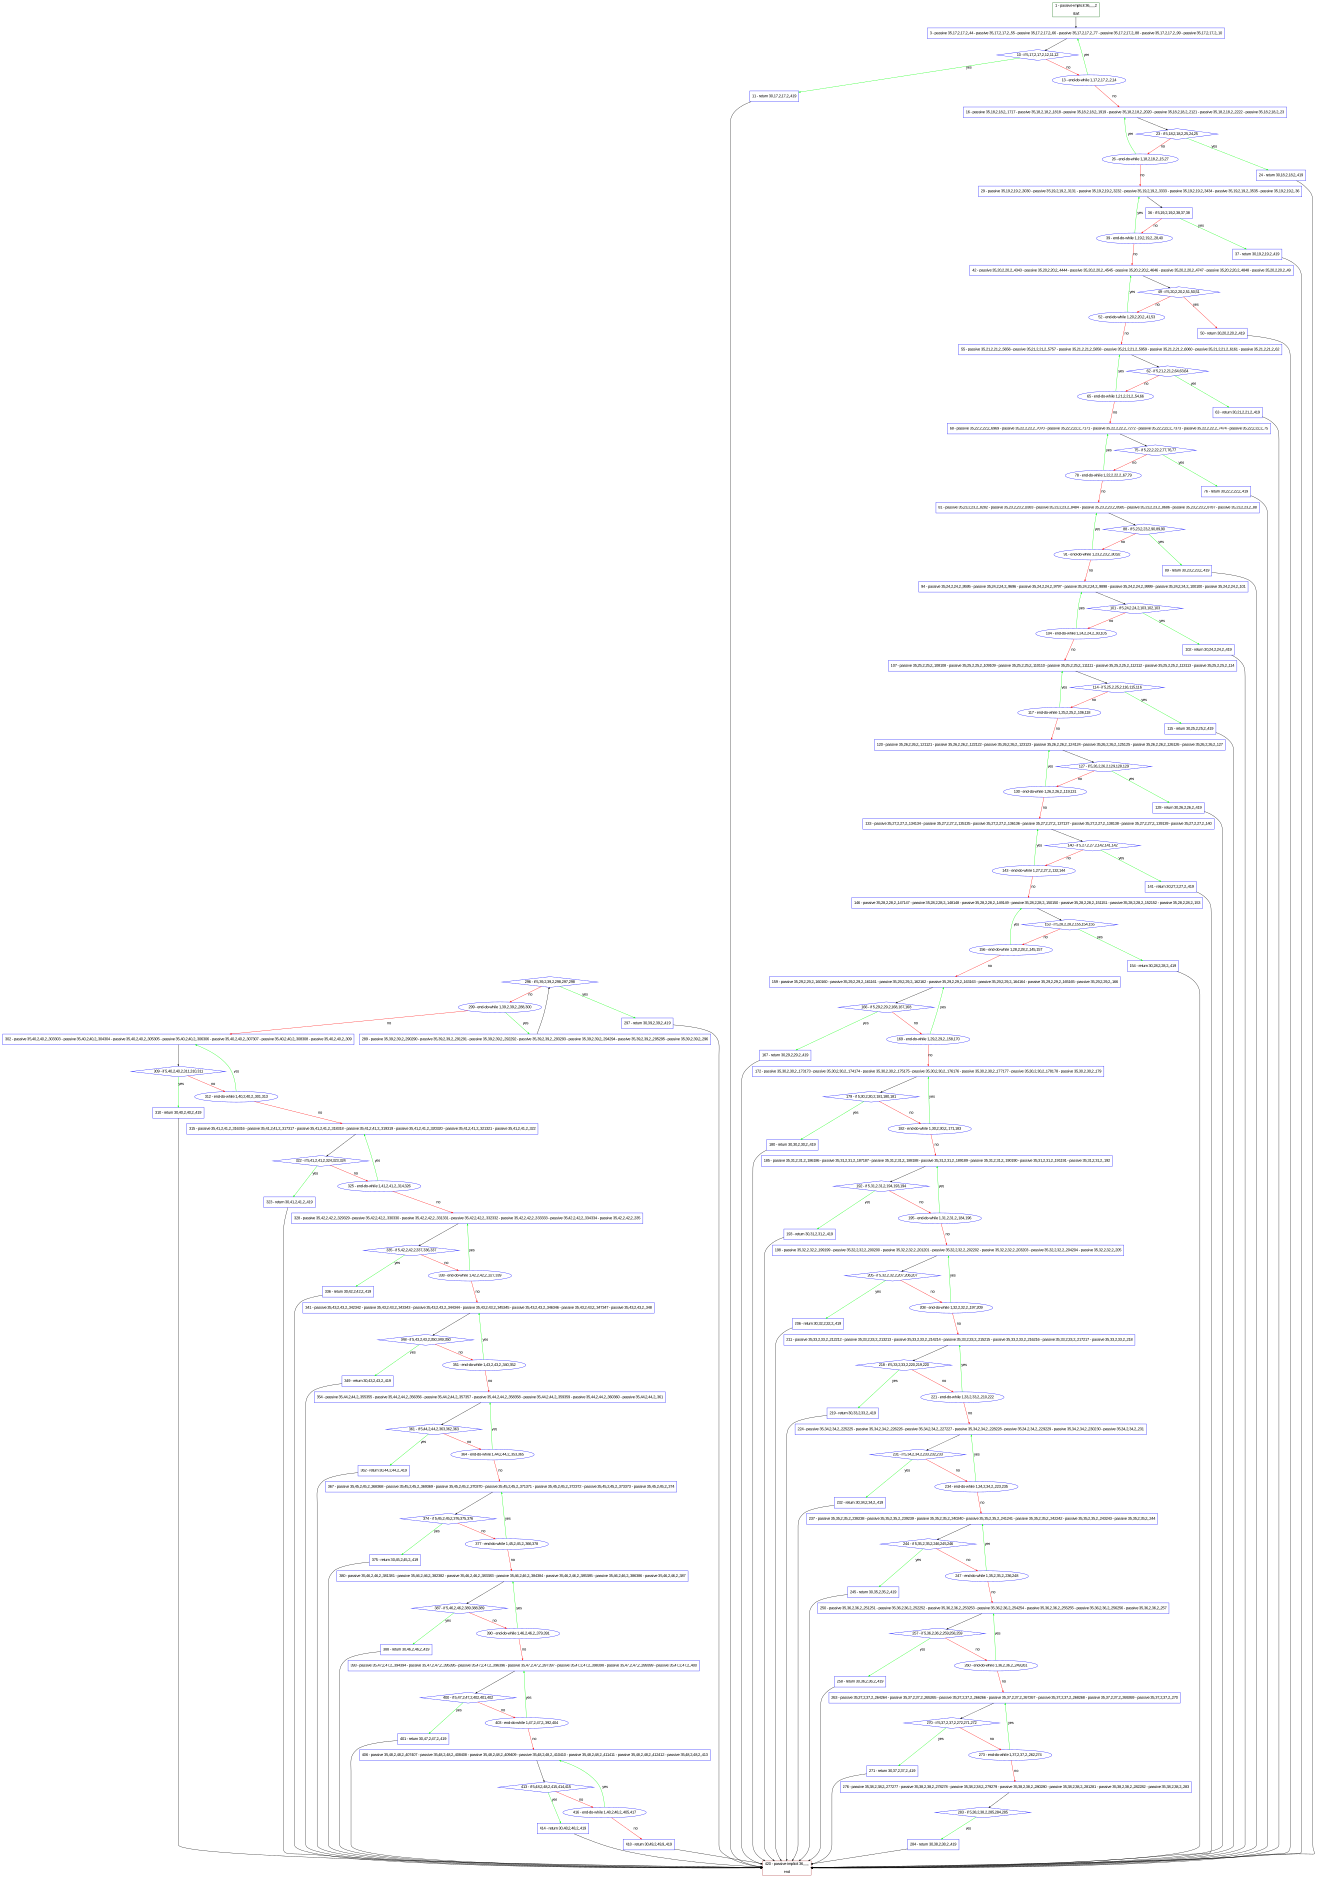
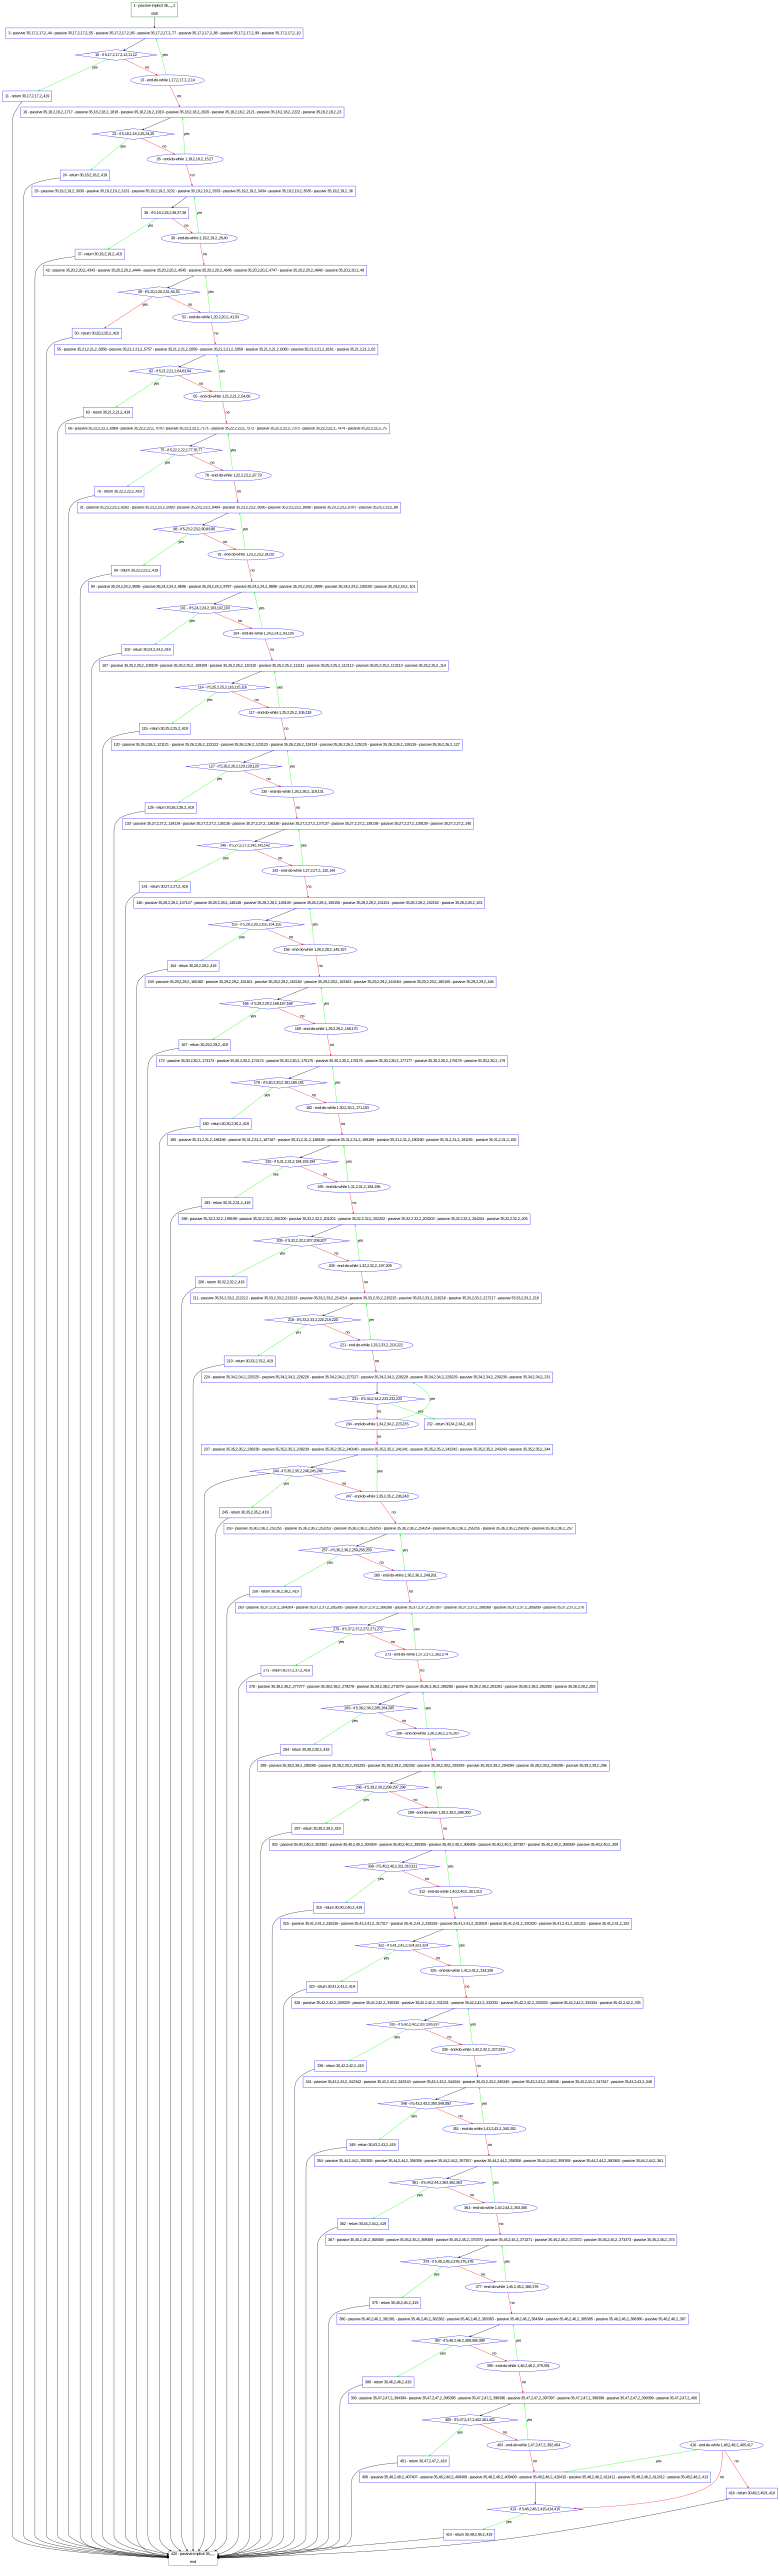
edge "232 - return 30,34,2,34,2,,419" -> "420 - passive-implicit 36,,,,,, end": now "244 - if 5,35,2,35,2,246,245,246" -> "420 - passive-implicit 36,,,,,, end"
node "286 - end-do-while 1,38,2,38,2,,275,287": added
edge "413 - if 5,48,2,48,2,415,414,415" -> "416 - end-do-while 1,48,2,48,2,,405,417": reversed
